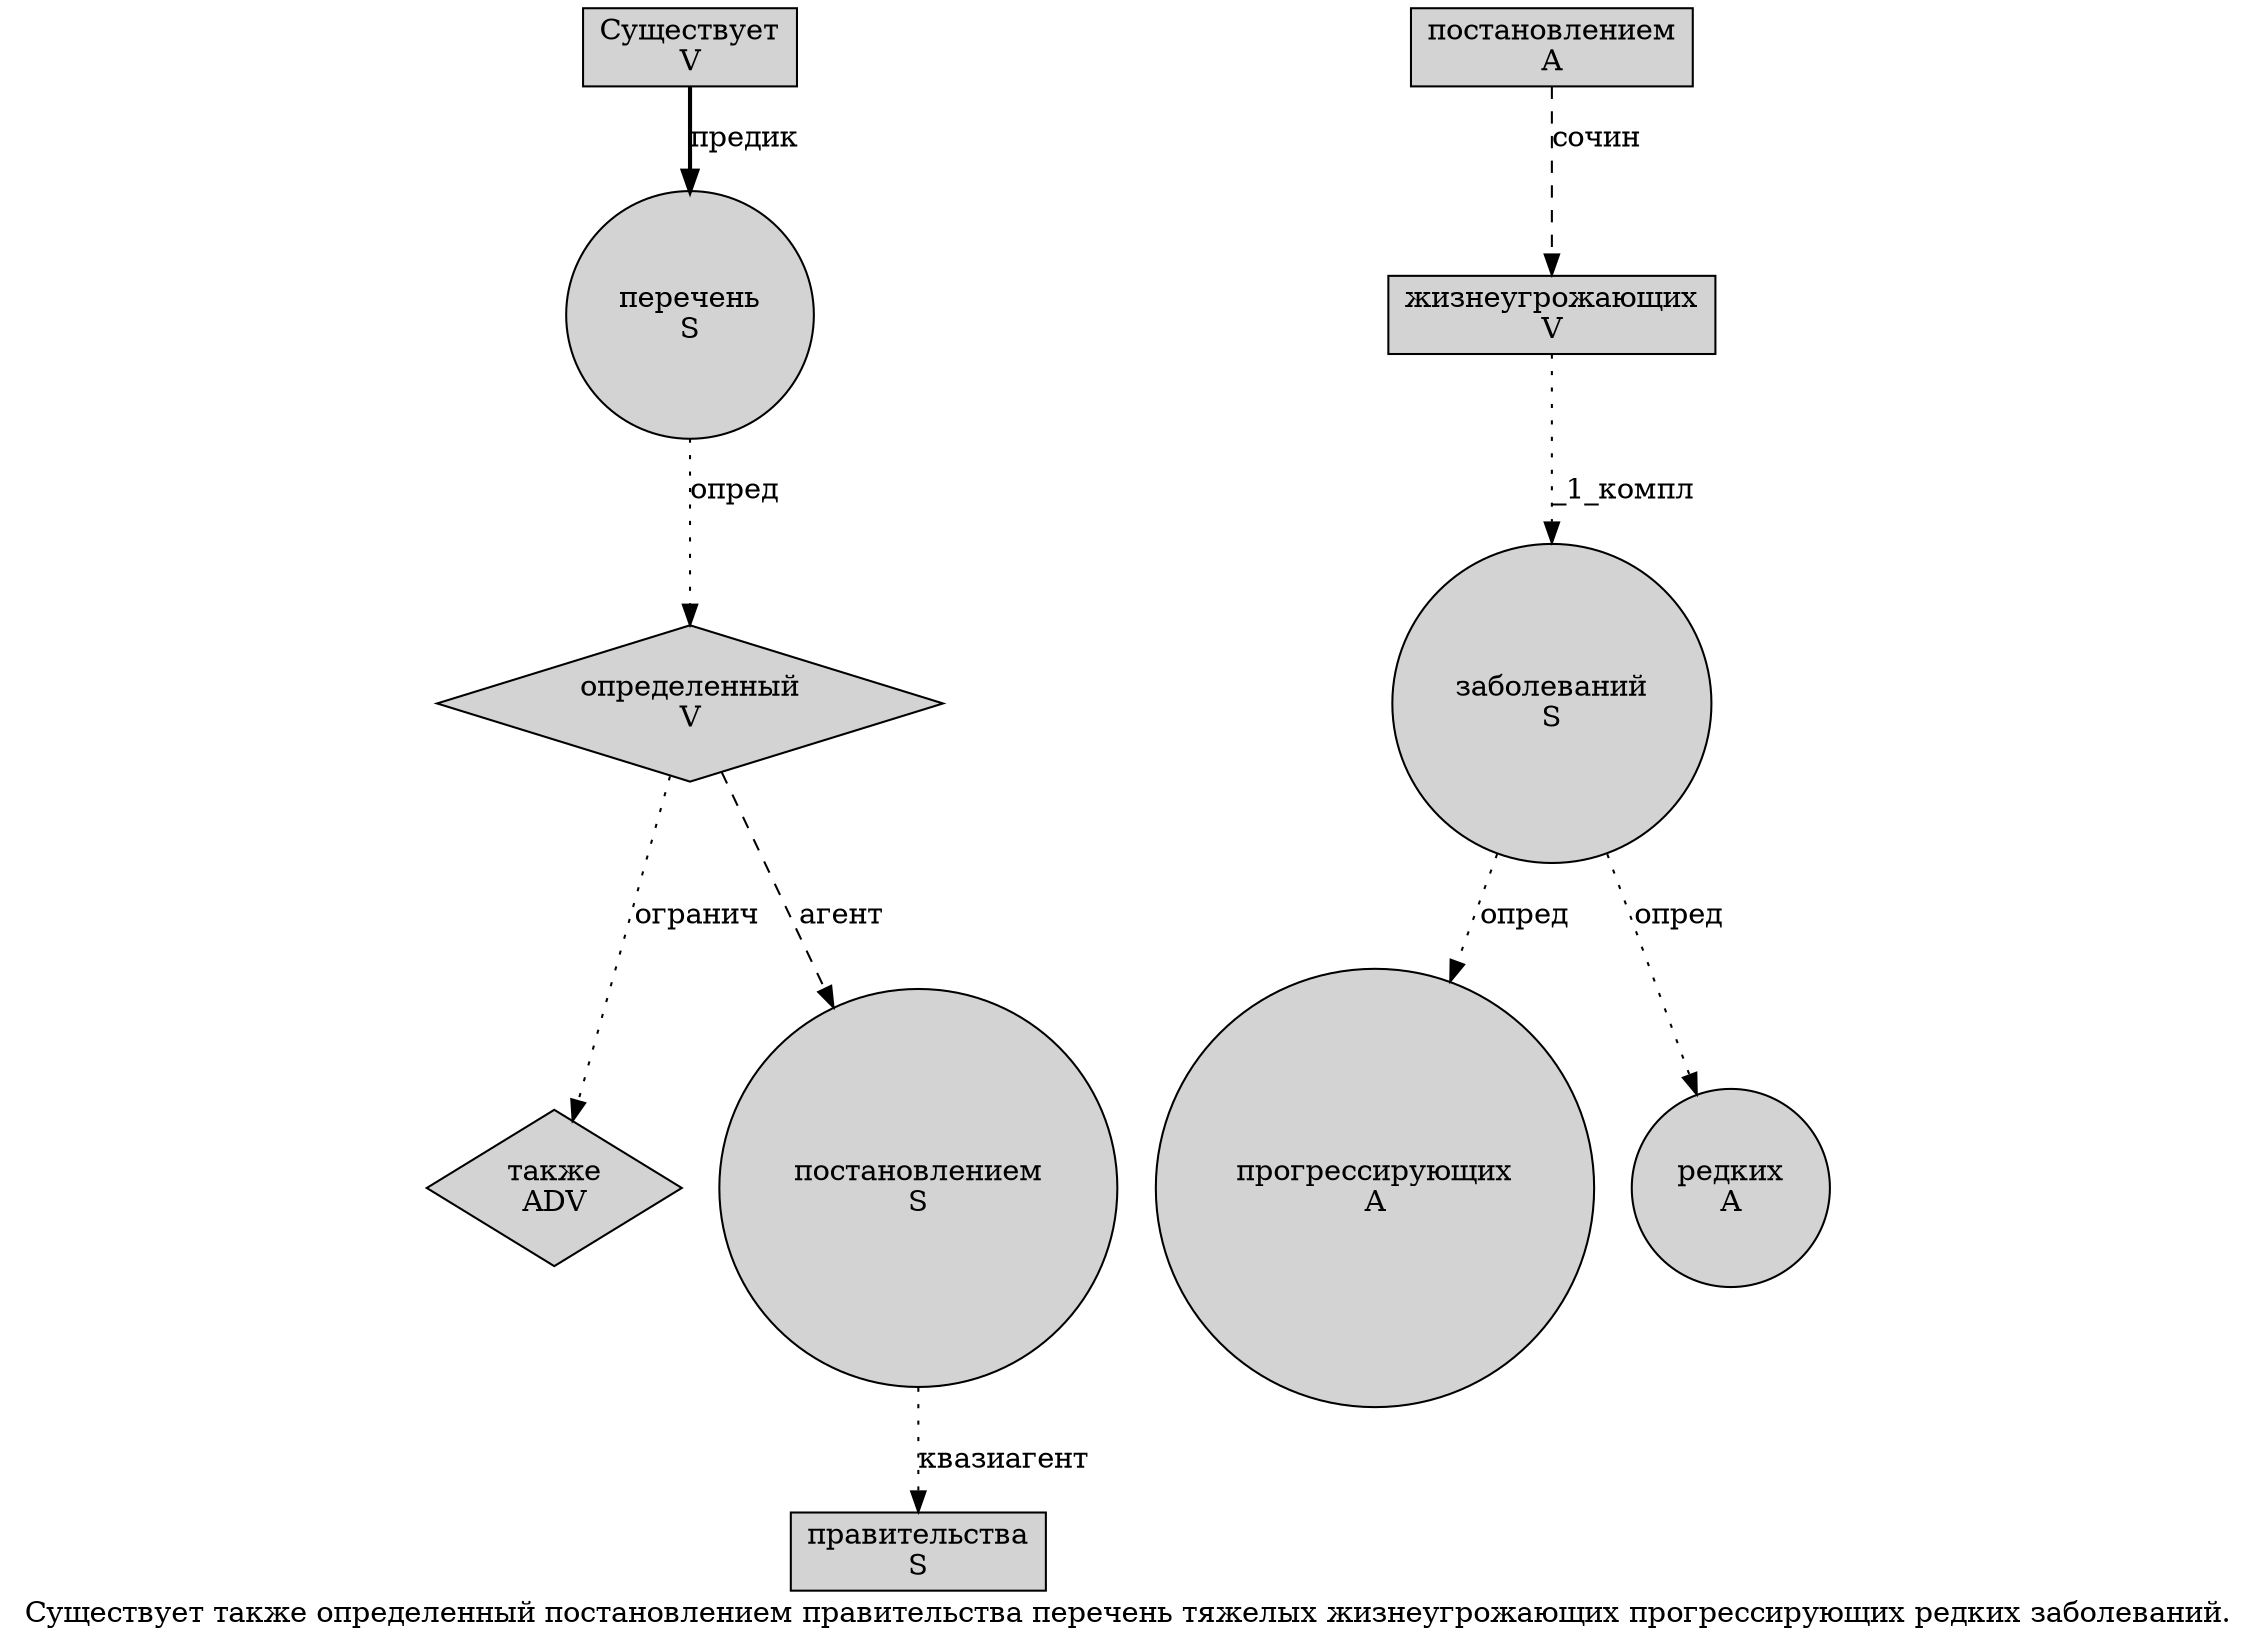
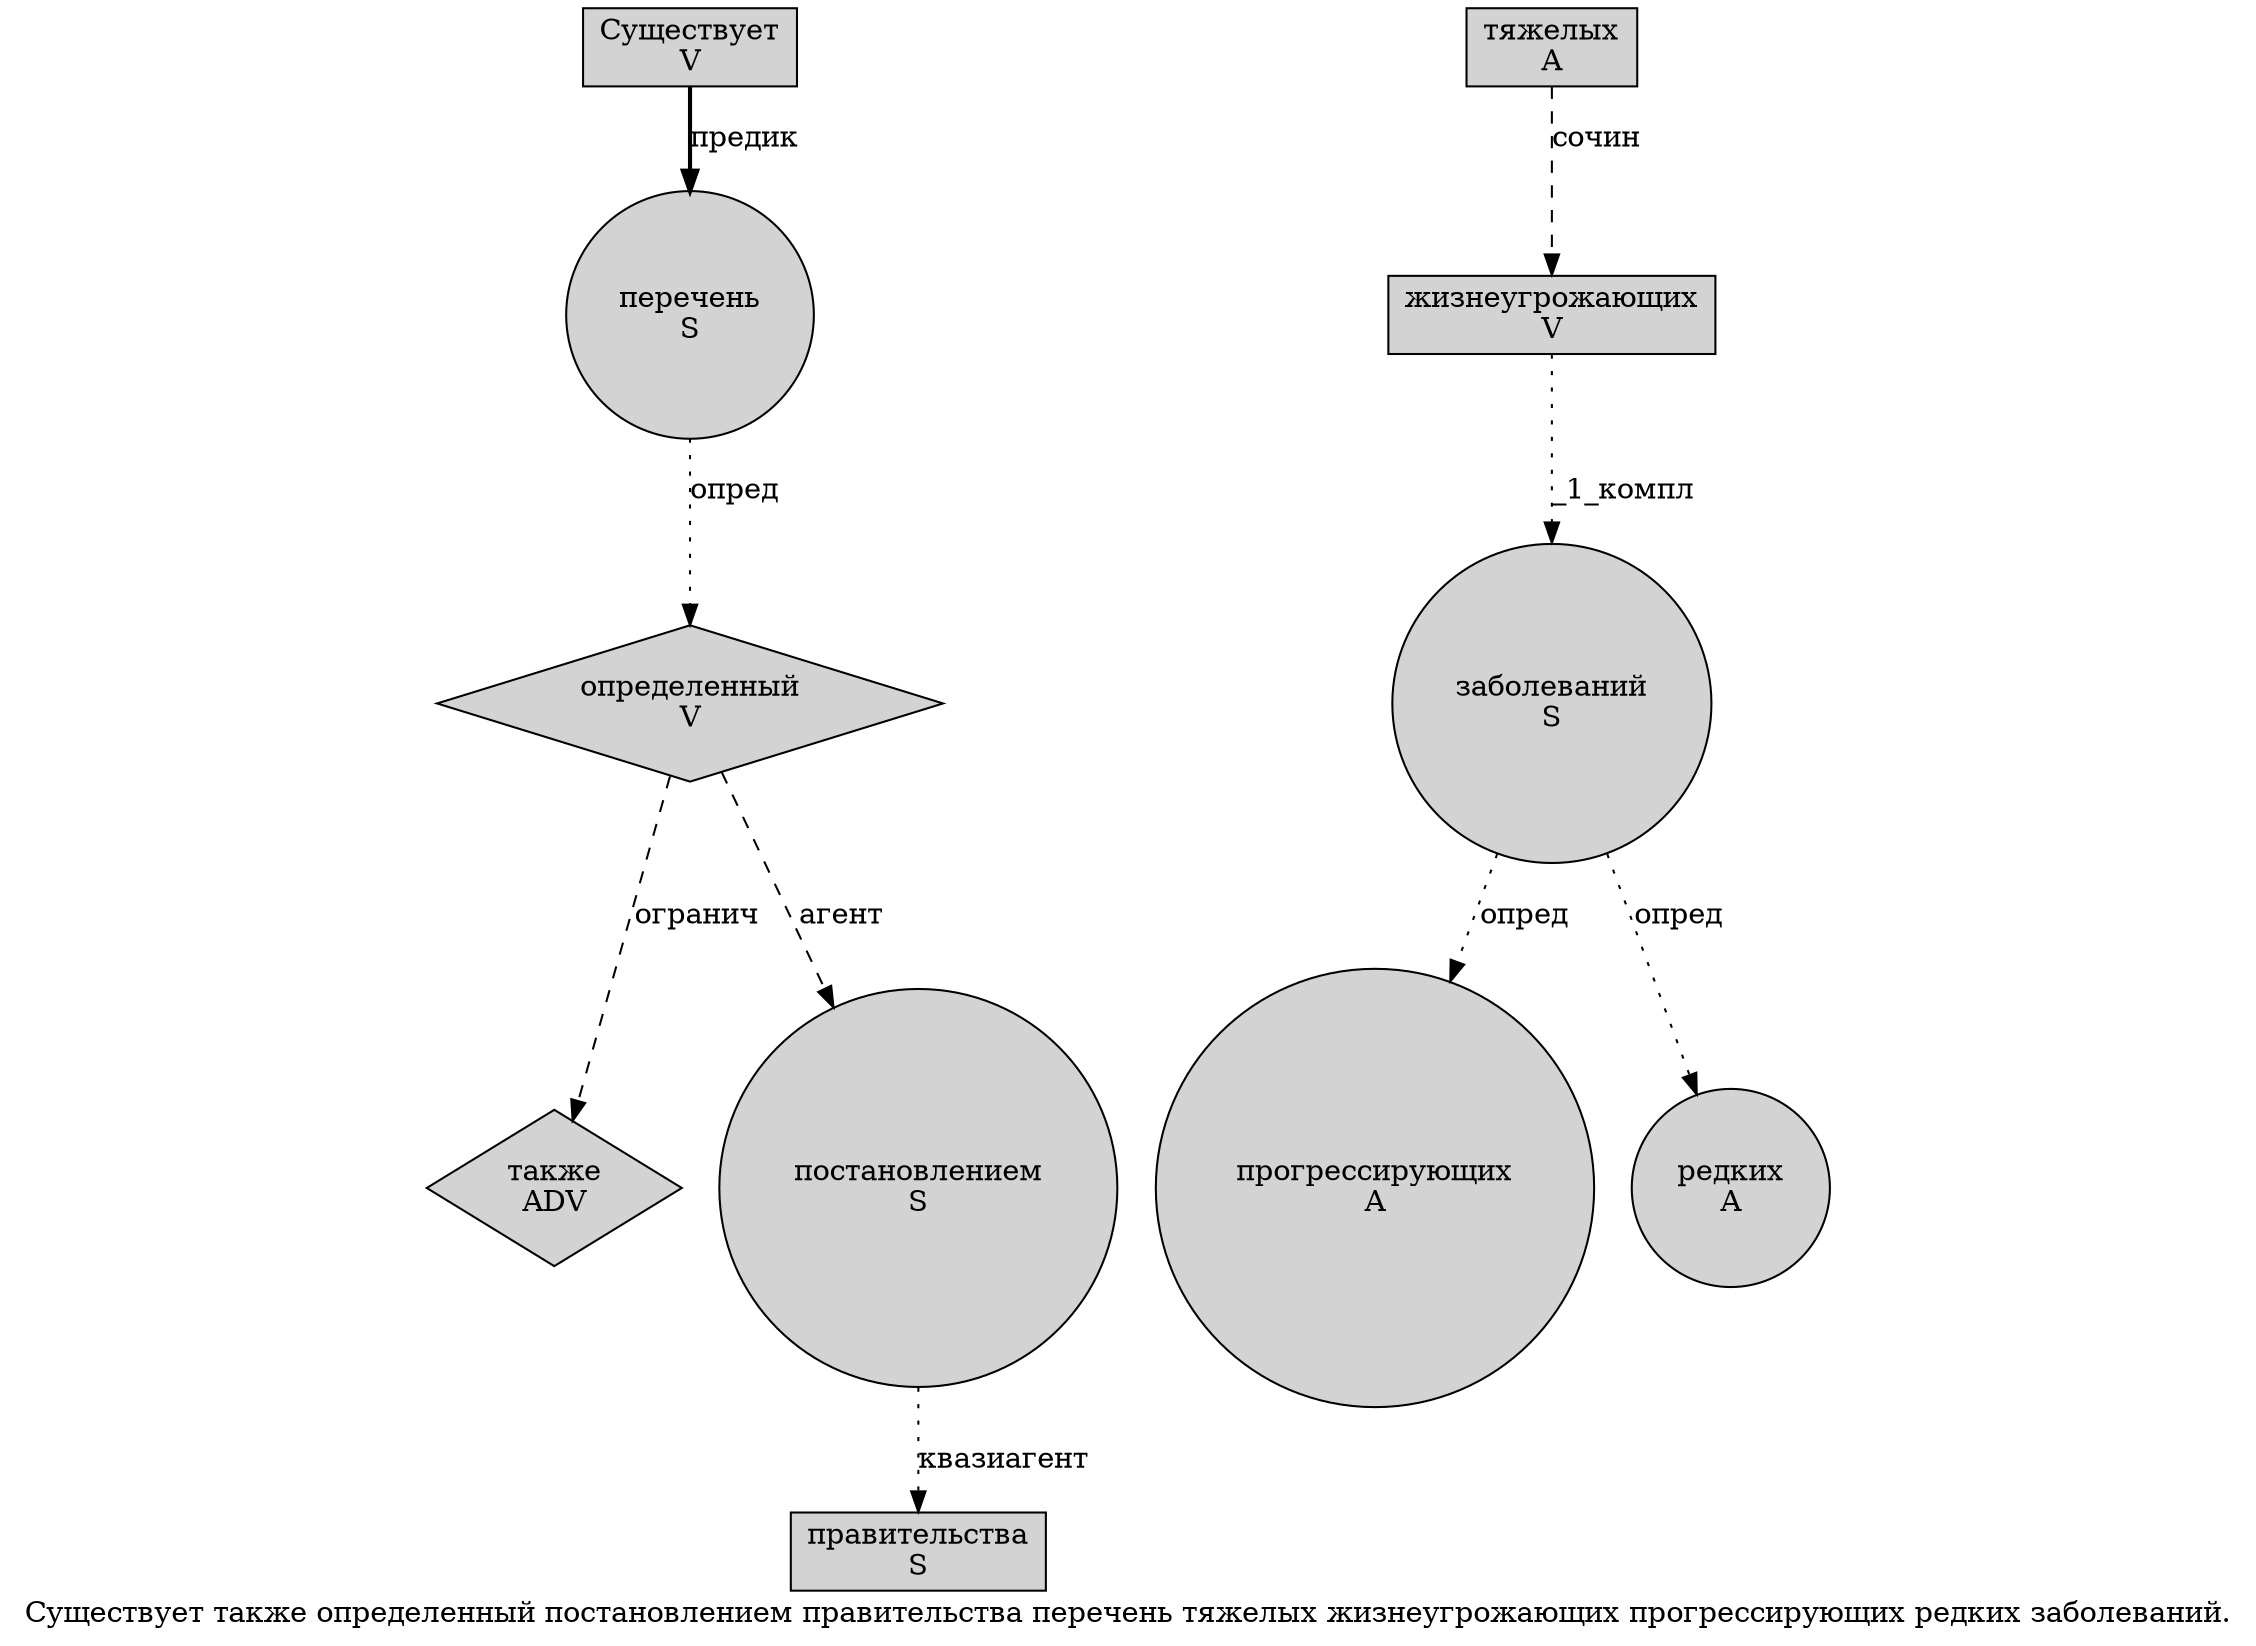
node "постановлением A": label "постановлением A" -> "тяжелых A"
edge "определенный V" -> "также ADV": style dotted -> dashed
